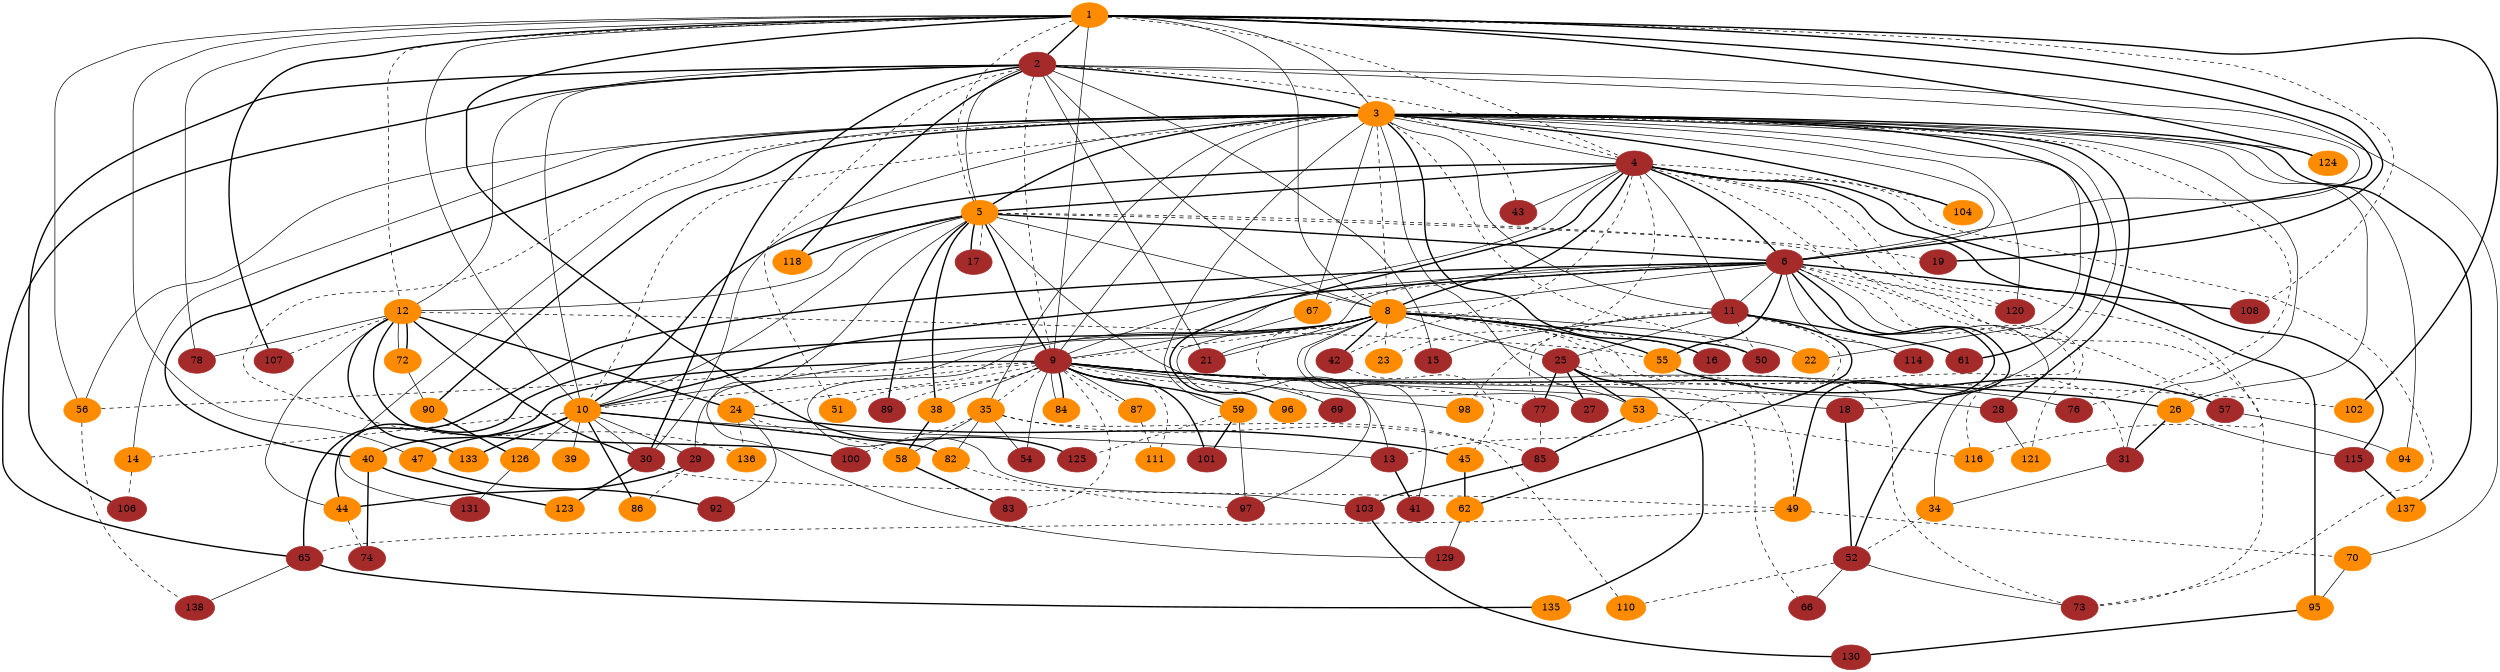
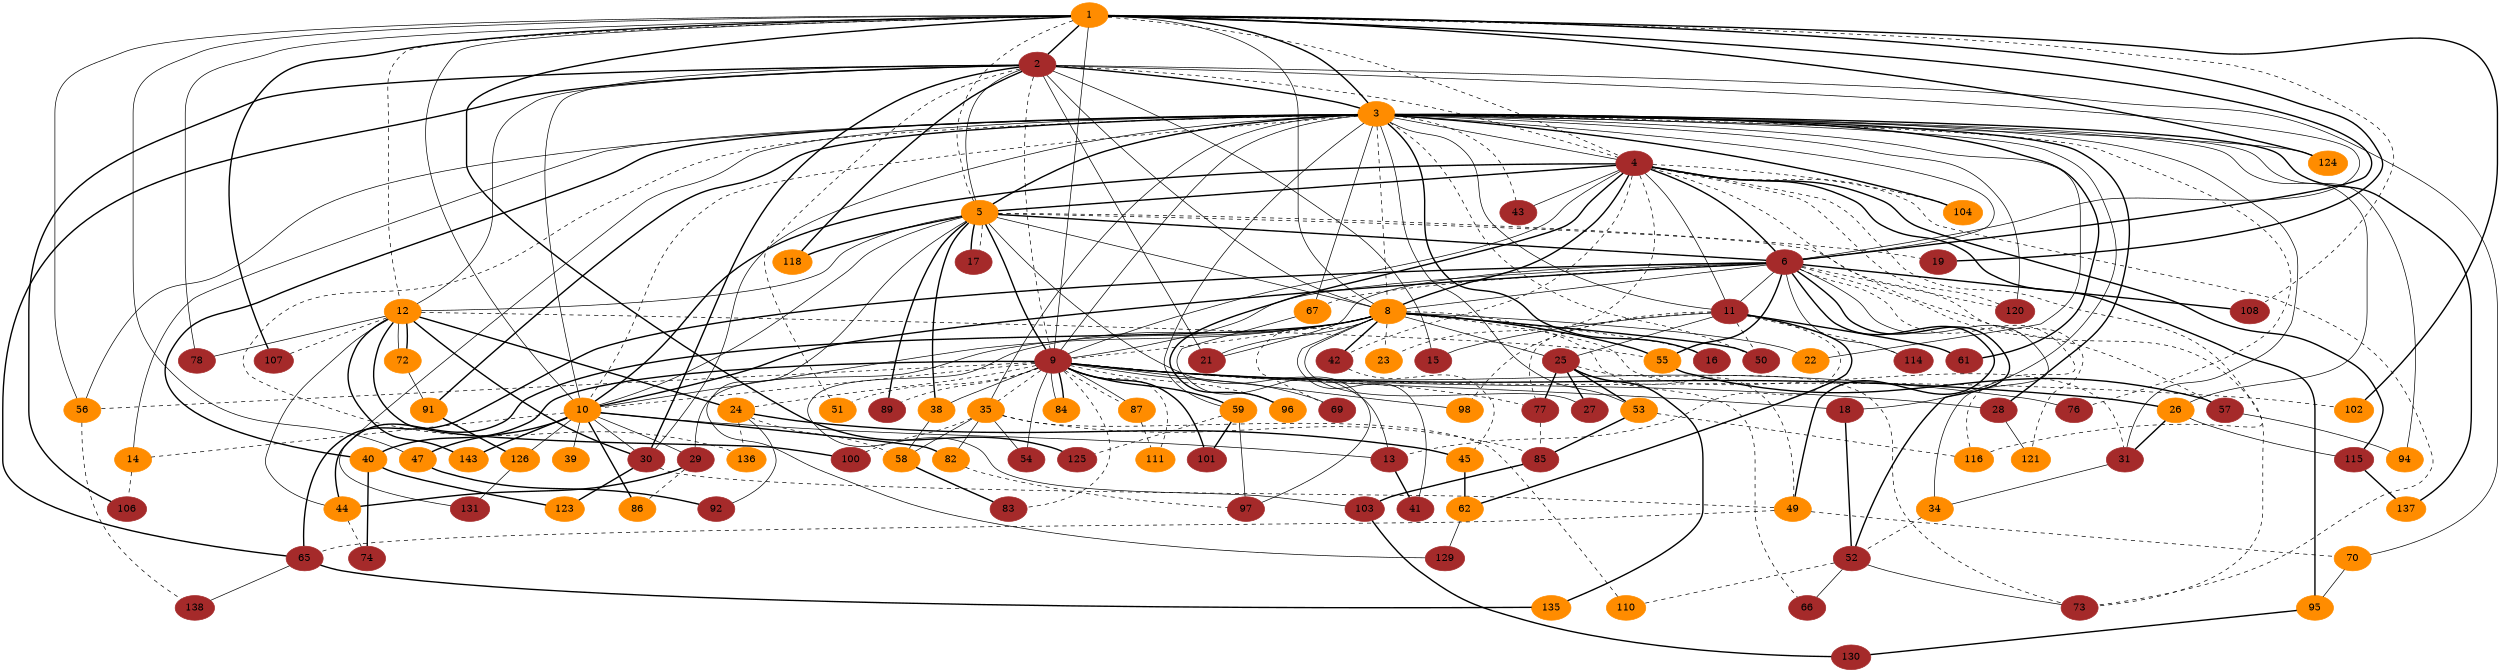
edge "1" -- "3": style solid -> bold
node "90": label "90" -> "91"
edge "38" -- "58": style bold -> solid
node "133": label "133" -> "143"
